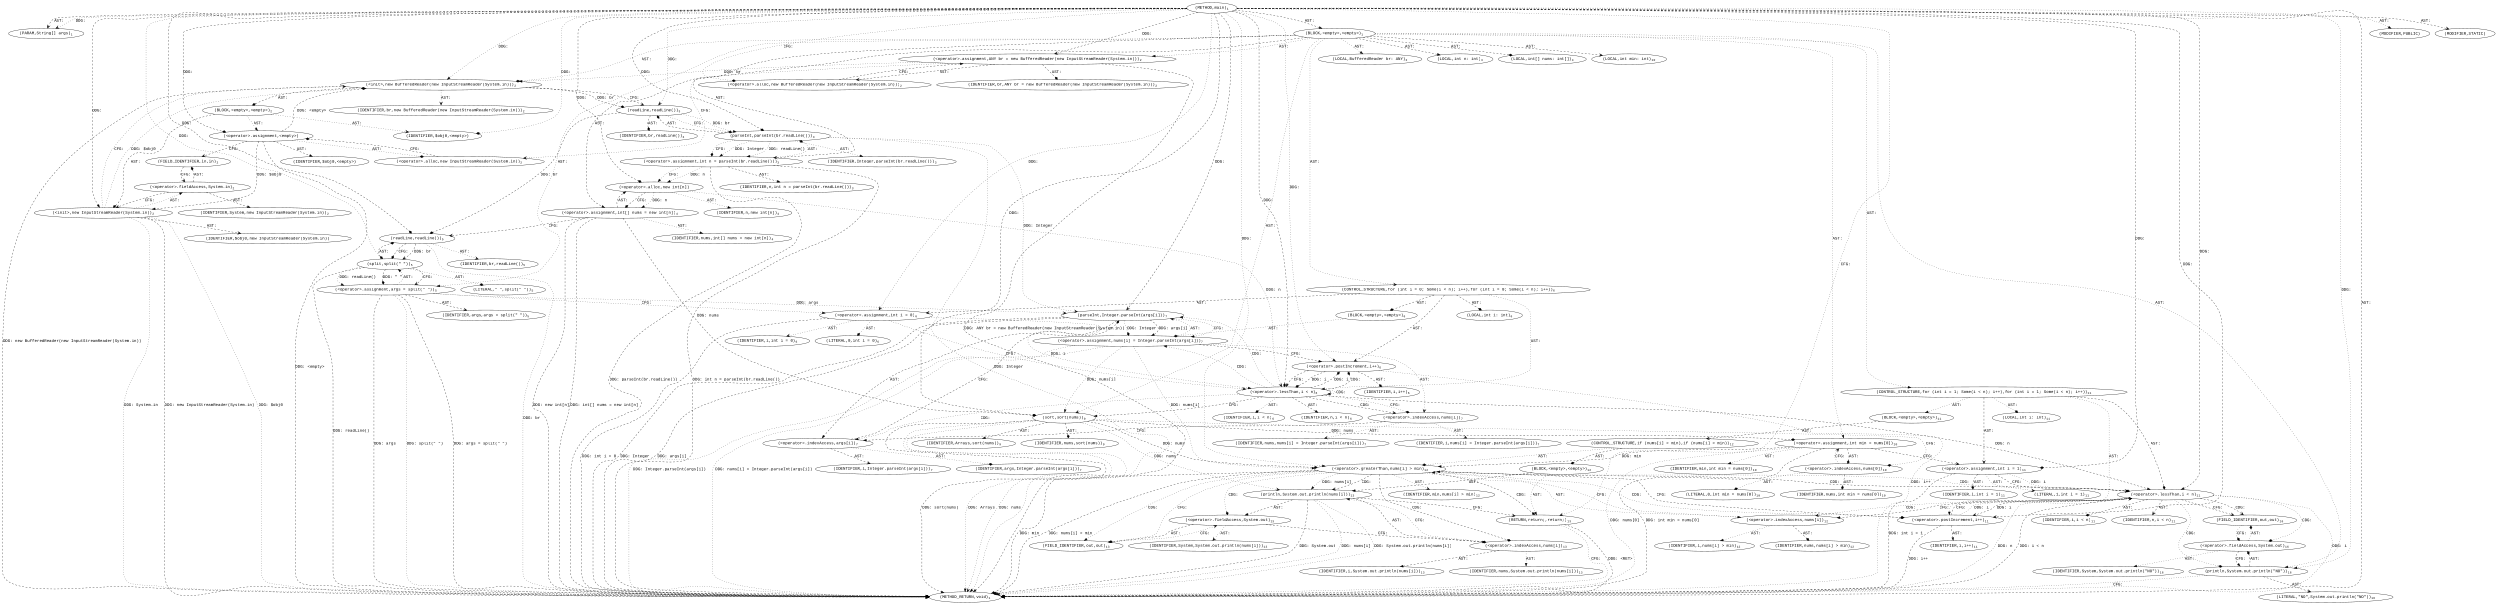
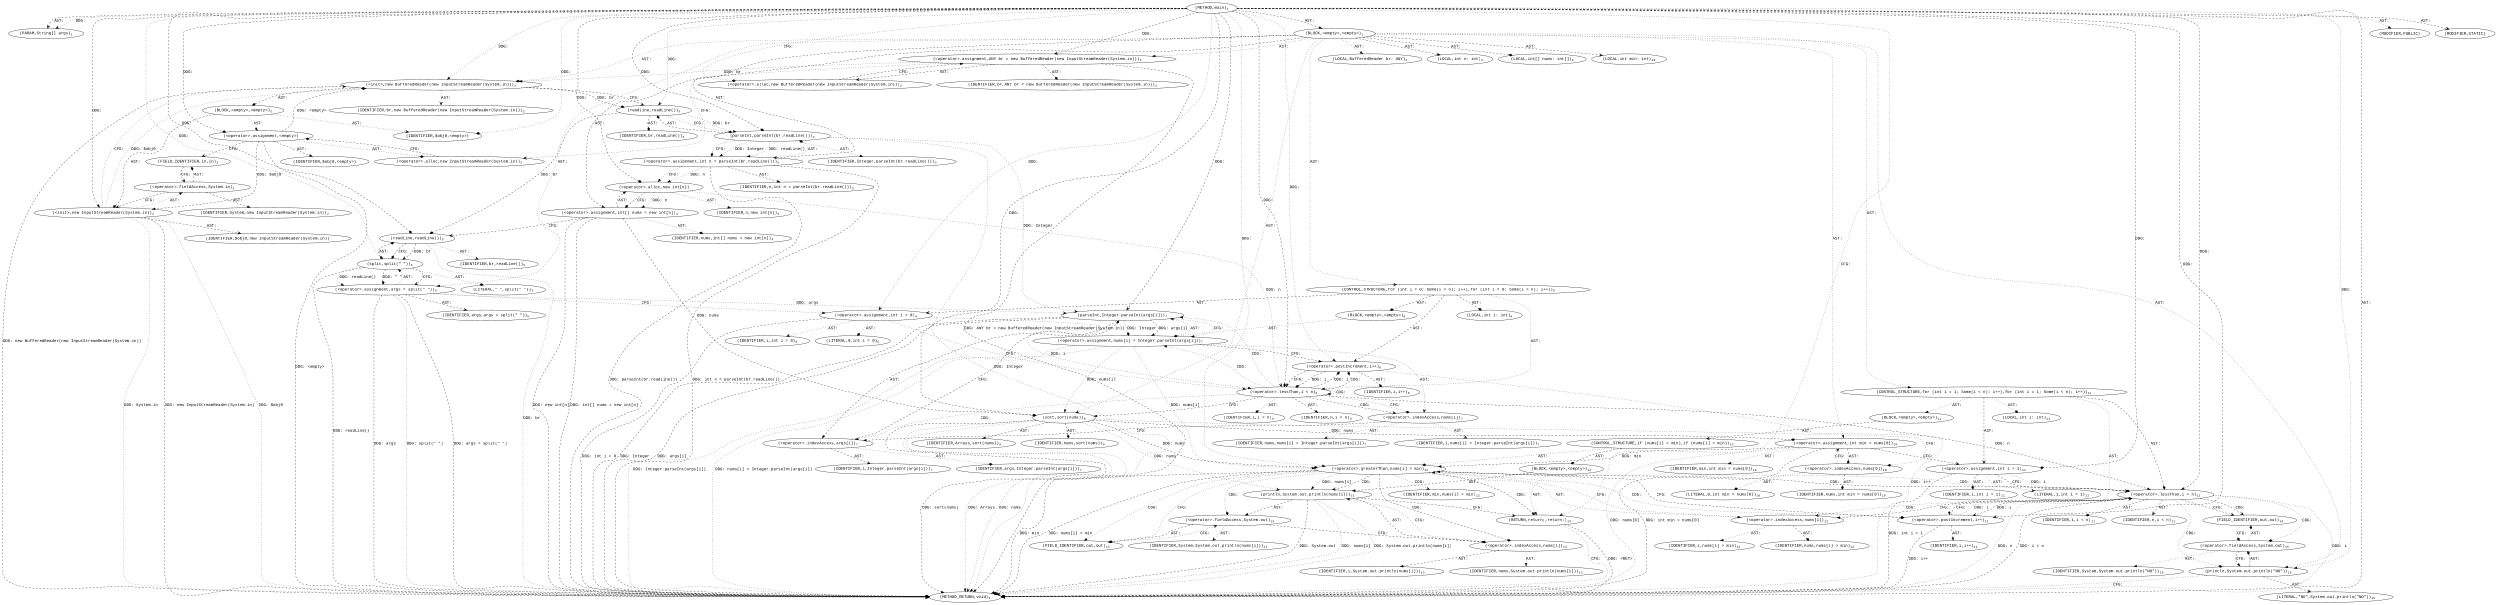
edge "(<operator>.assignment,int[] nums = new int[n])" -> "(IDENTIFIER,nums,int[] nums = new int[n])": arrowhead normal -> diamond
edge "(<operator>.greaterThan,nums[i] > min)" -> "(IDENTIFIER,min,nums[i] > min)": label "AST: " -> "CDG: "
